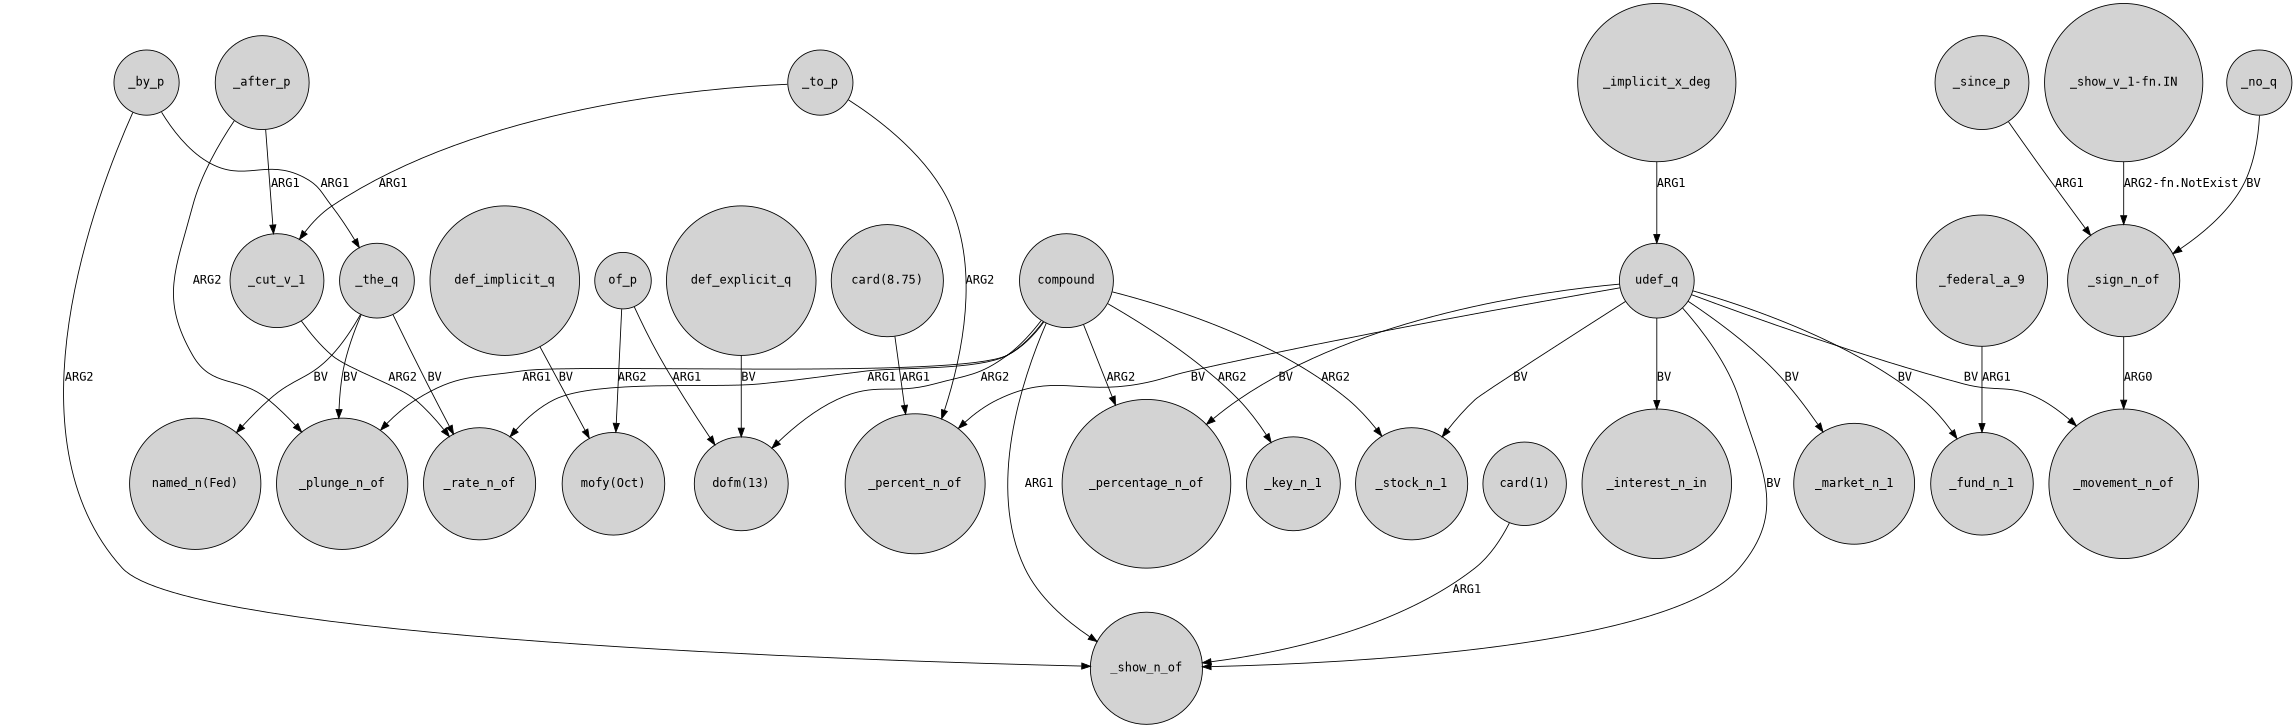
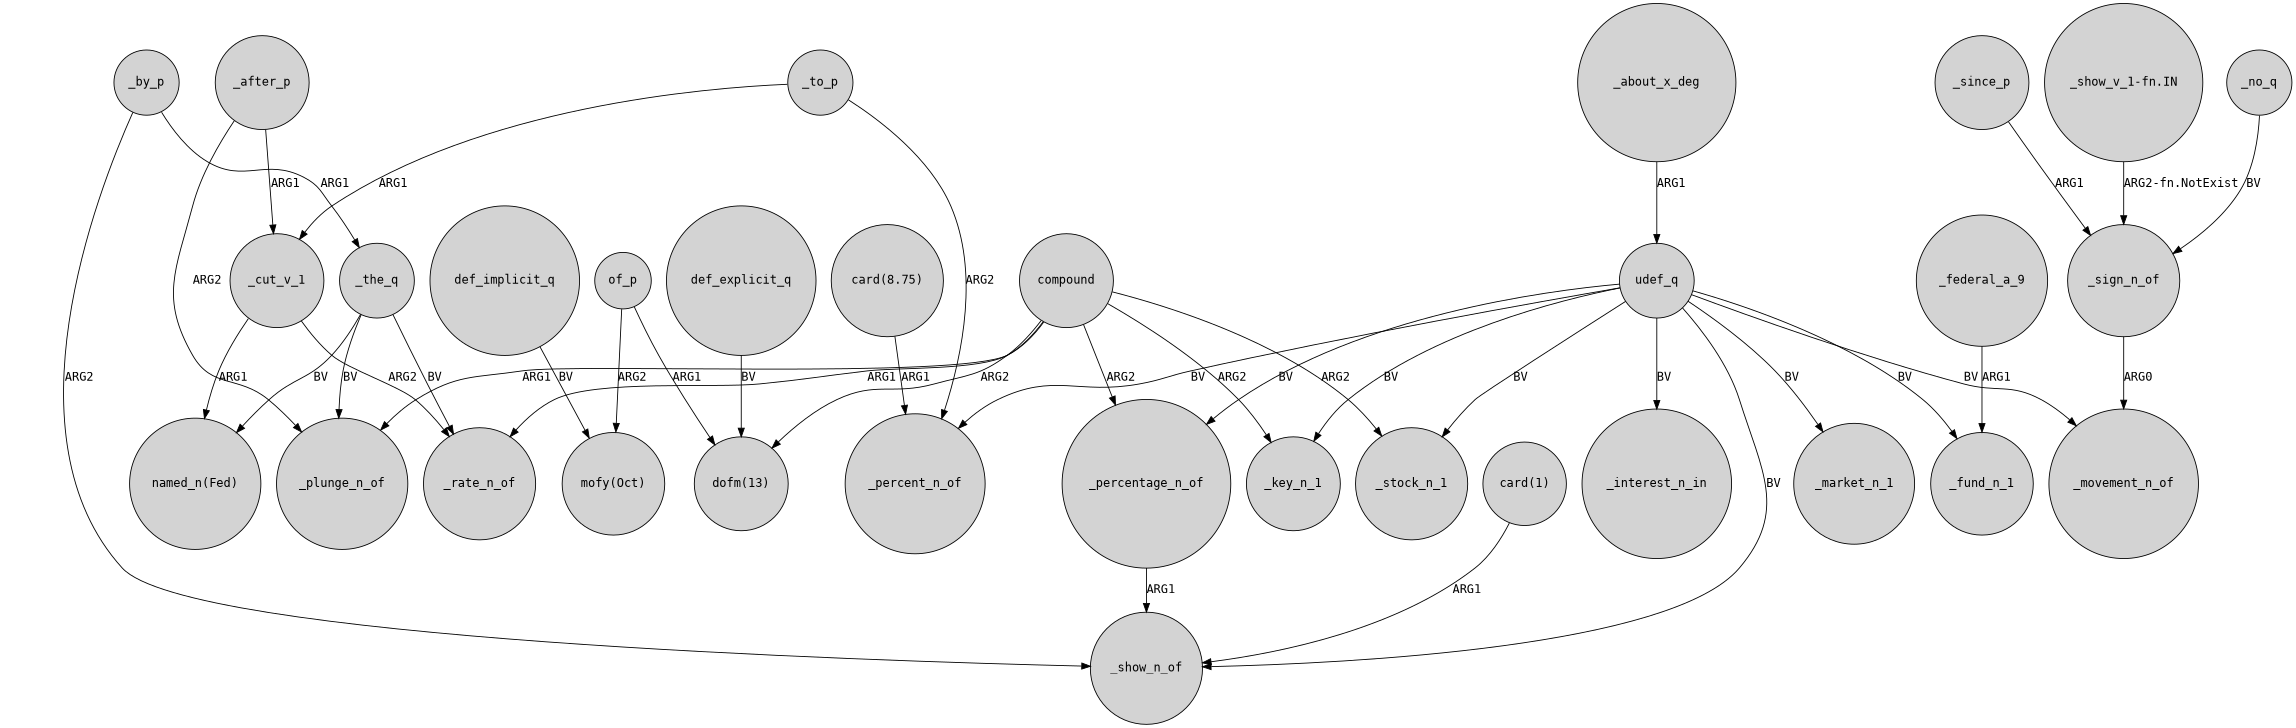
node "_implicit_x_deg": label "_implicit_x_deg" -> "_about_x_deg"
edge "udef_q" -> "_key_n_1": added, label "BV"
edge "_cut_v_1" -> "named_n(Fed)": added, label "ARG1"
edge "compound" -> "_show_n_of": now "_percentage_n_of" -> "_show_n_of"
